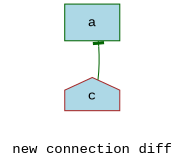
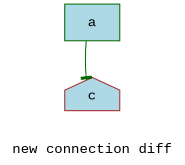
edge "c" -> "a": reversed
